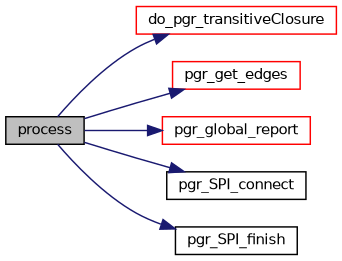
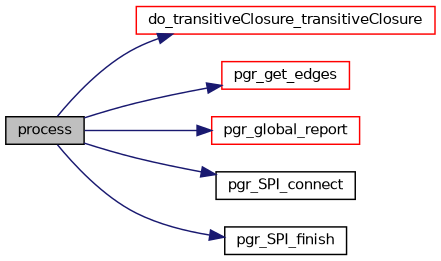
node "do_pgr_transitiveClosure": label "do_pgr_transitiveClosure" -> "do_transitiveClosure_transitiveClosure"
